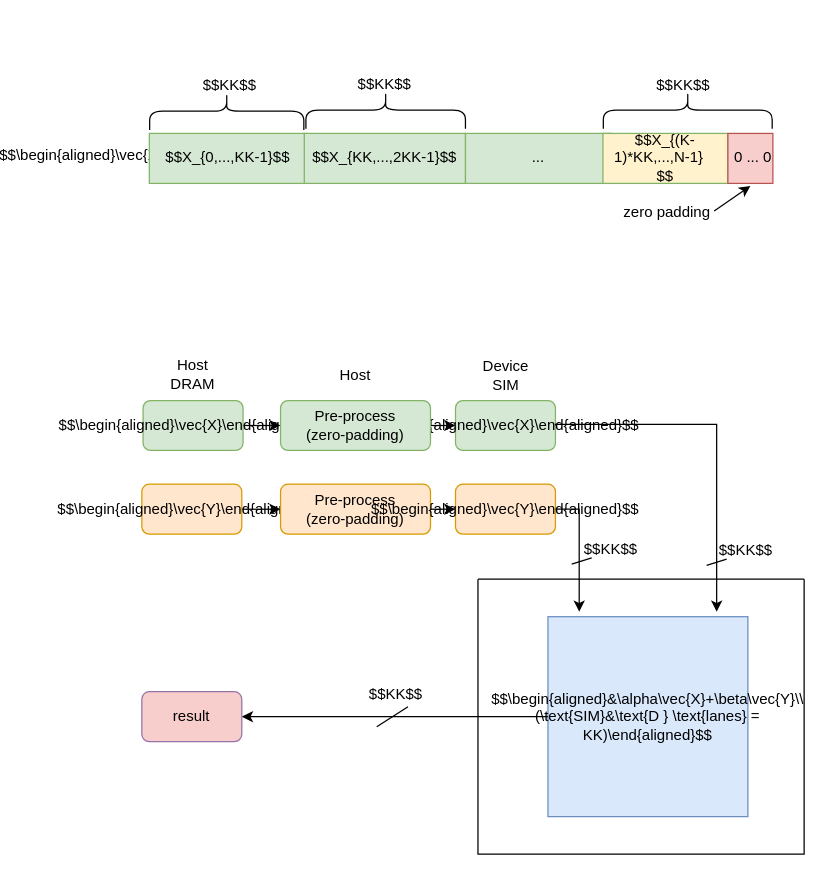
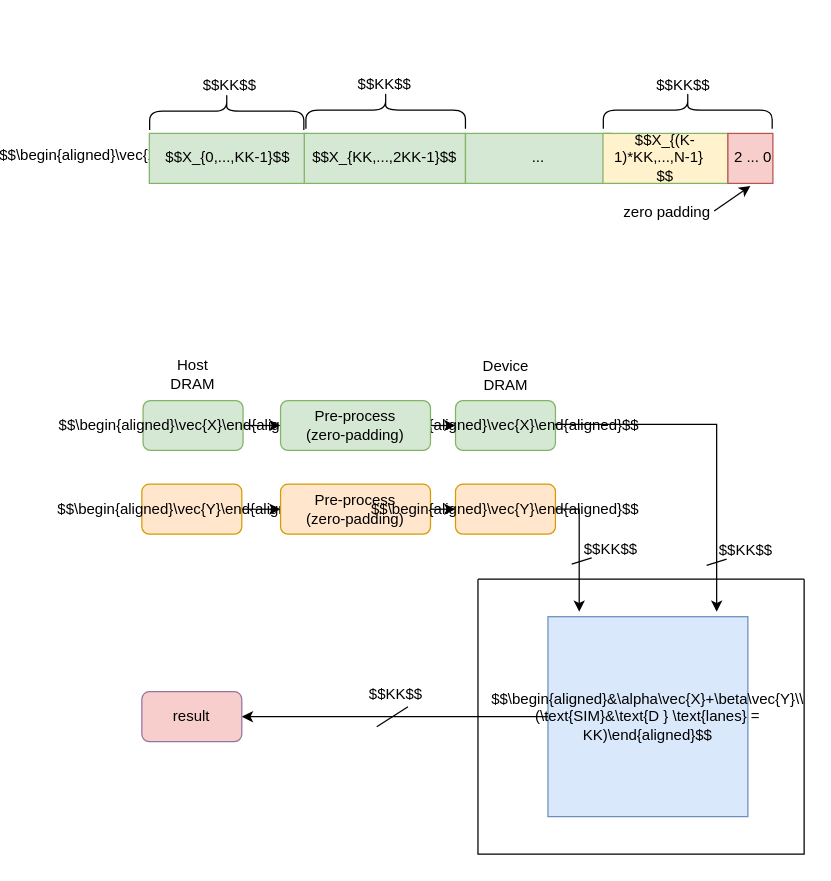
node "0 ... 0": label "0 ... 0" -> "2 ... 0"
node "Host": removed
node "Device SIM": label "Device SIM" -> "Device DRAM"
